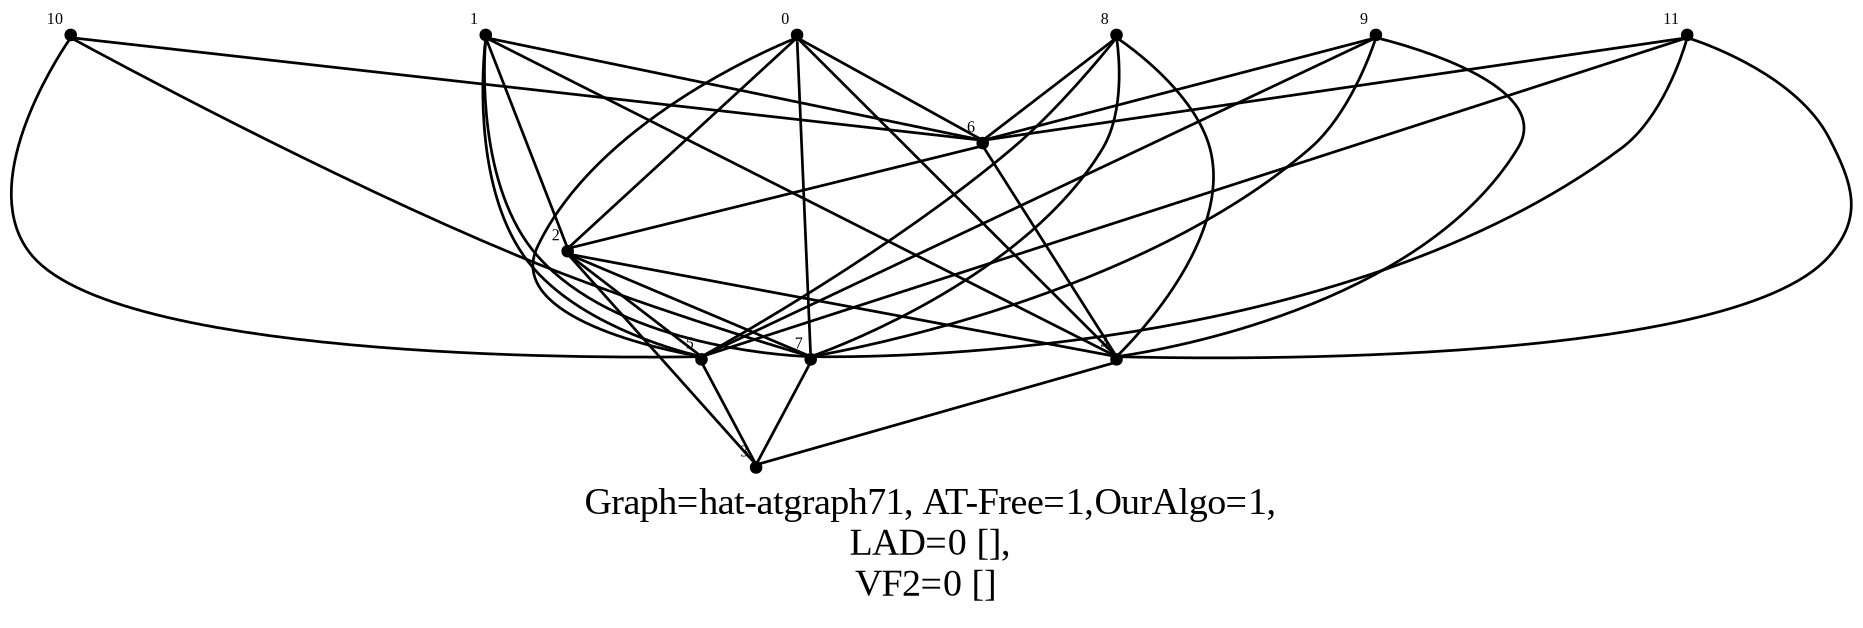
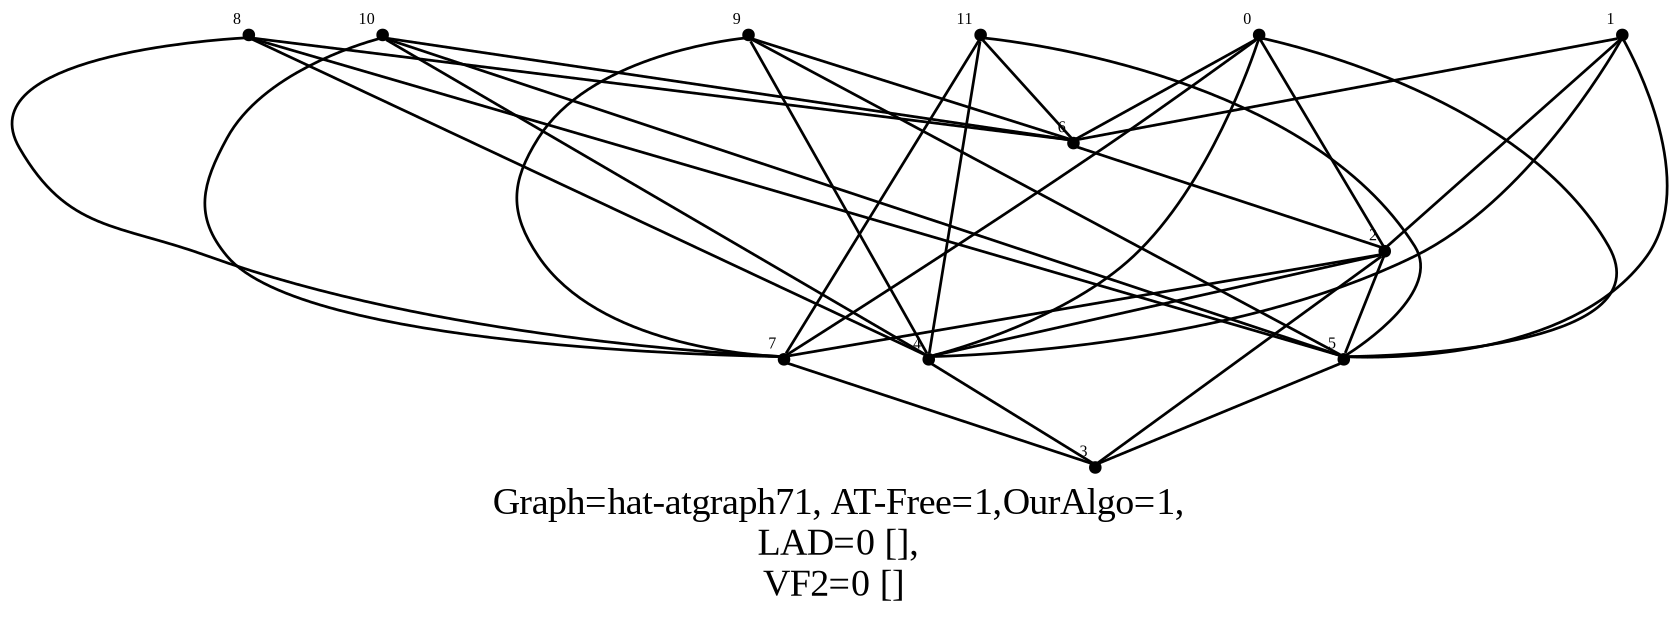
edge "6" -- "4": now "10" -- "4"
edge "1" -- "7": removed
